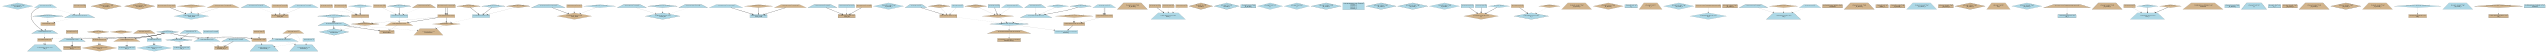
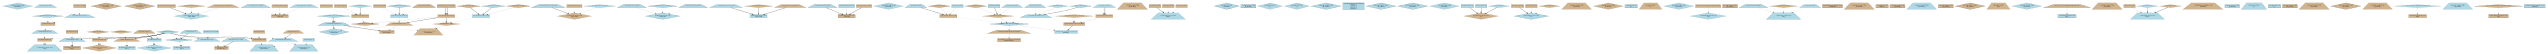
node "VFXValue`1 Float (5) MinSpeed_b": removed
node "VFXValue`1 Float (2)": added
edge "VFXValue`1 Float (15)" -> "VFXExpressionAdd Float": removed
